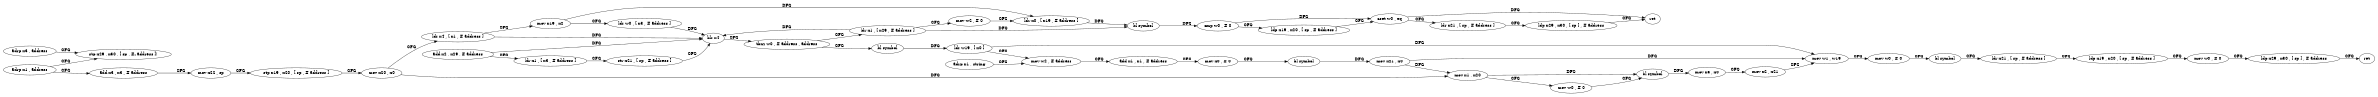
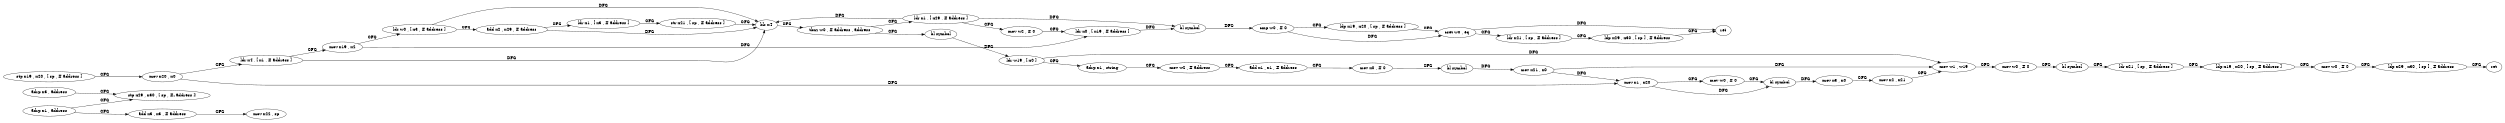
edge "ldr w0 , [ x3 , # address ]" -> "add x2 , x29 , # address": added, label "CFG"
edge "ldr w19 , [ x0 ]" -> "mov w2 , # address": now "ldr w19 , [ x0 ]" -> "adrp x1 , string"
edge "mov x22 , sp" -> "stp x19 , x20 , [ sp , # address ]": removed, label "CFG"
